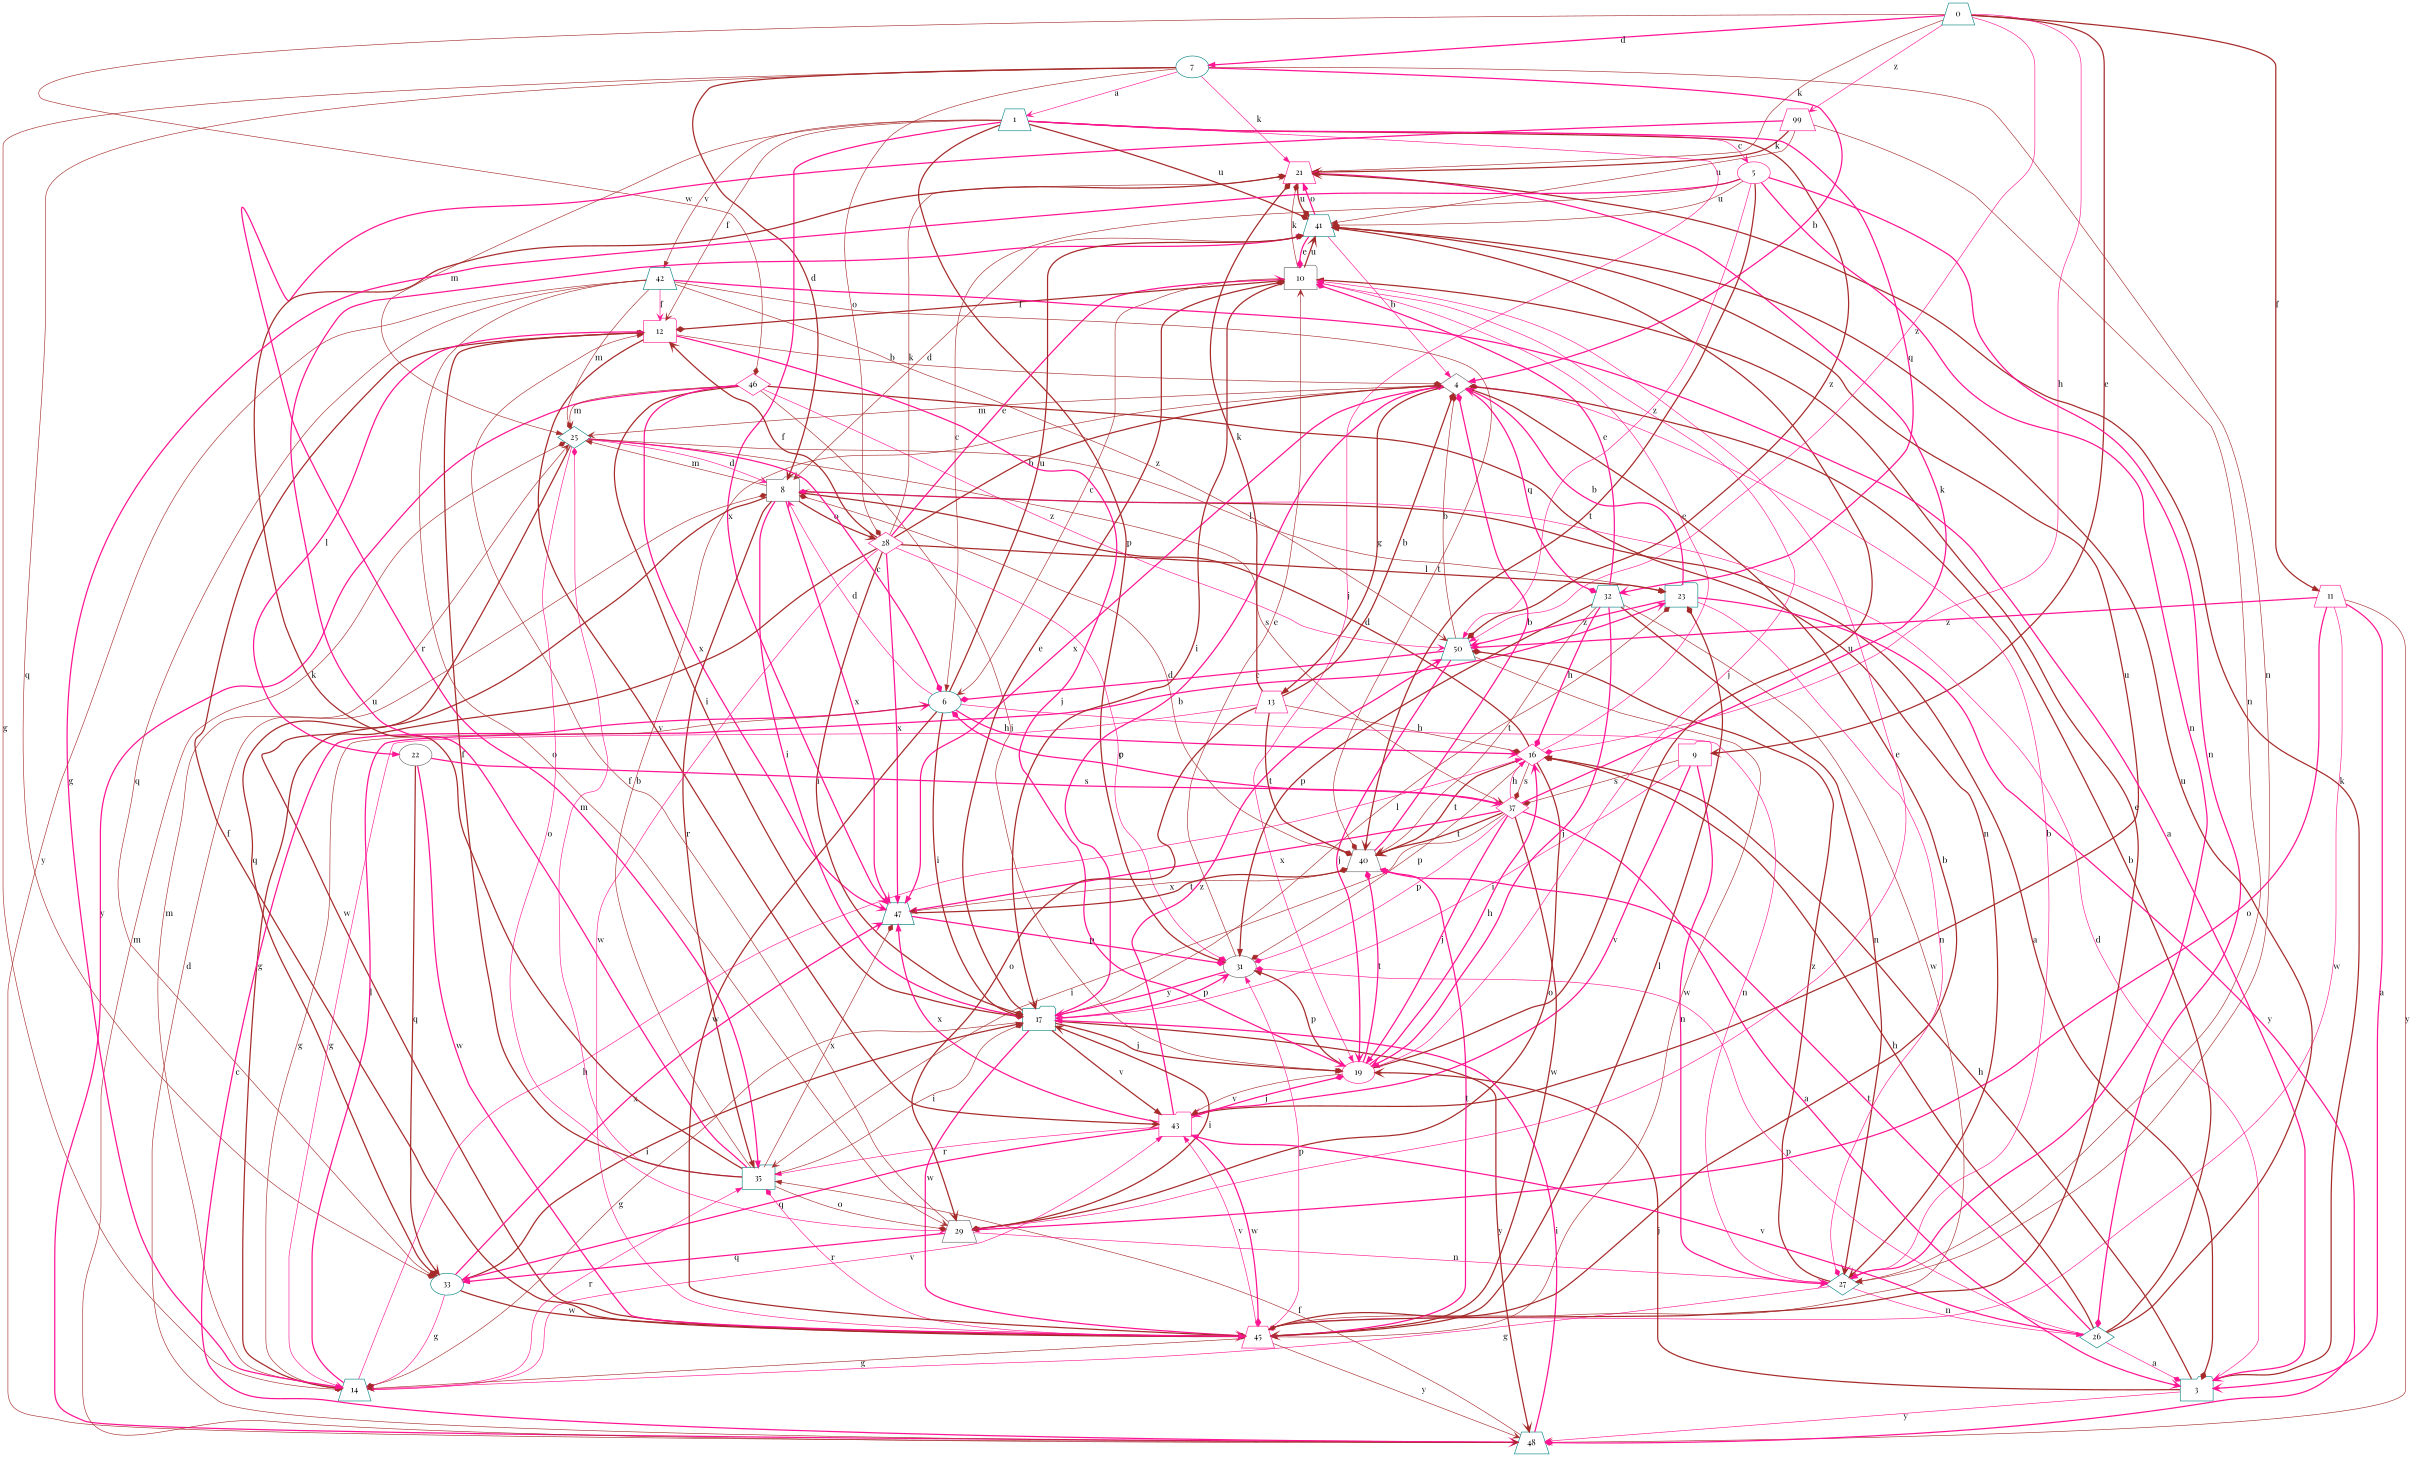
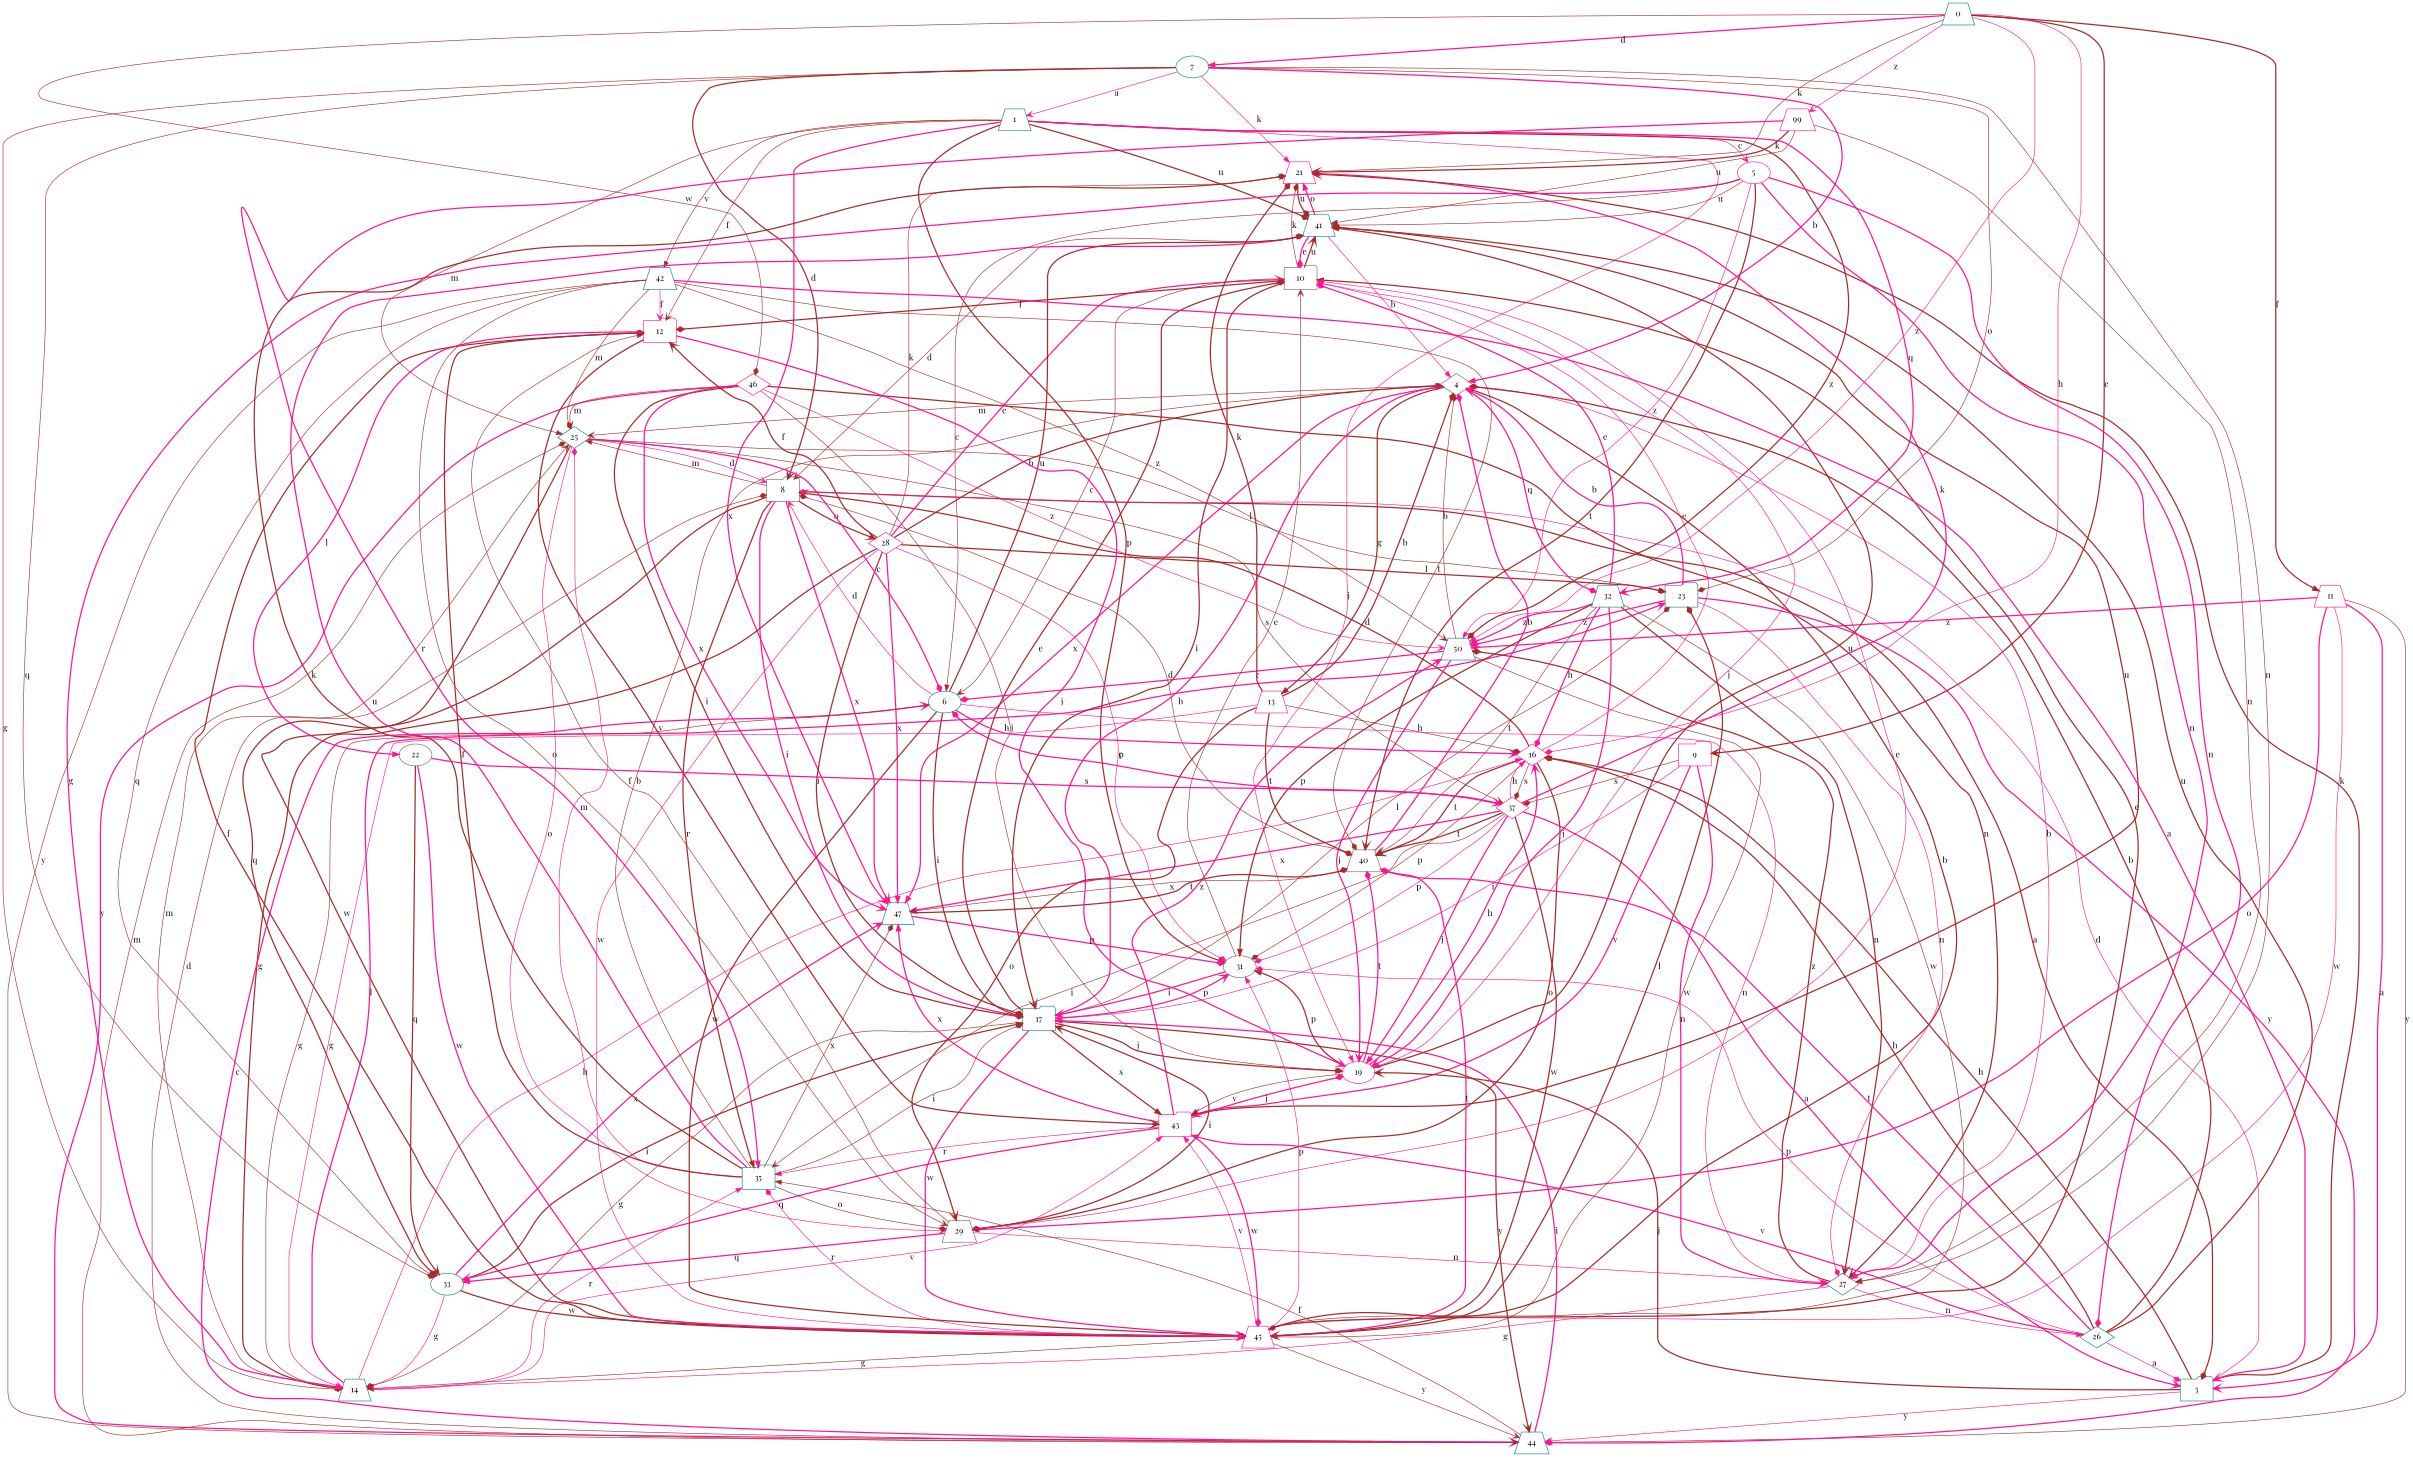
edge "7" -> "28": now "7" -> "23"
edge "12" -> "4": removed, label "b"
edge "32" -> "50": added, label "z"
edge "17" -> "4": arrowhead diamond -> normal
edge "31" -> "17": label "y" -> "i"
edge "17" -> "43": label "v" -> "s"
node "48": label "48" -> "44"
